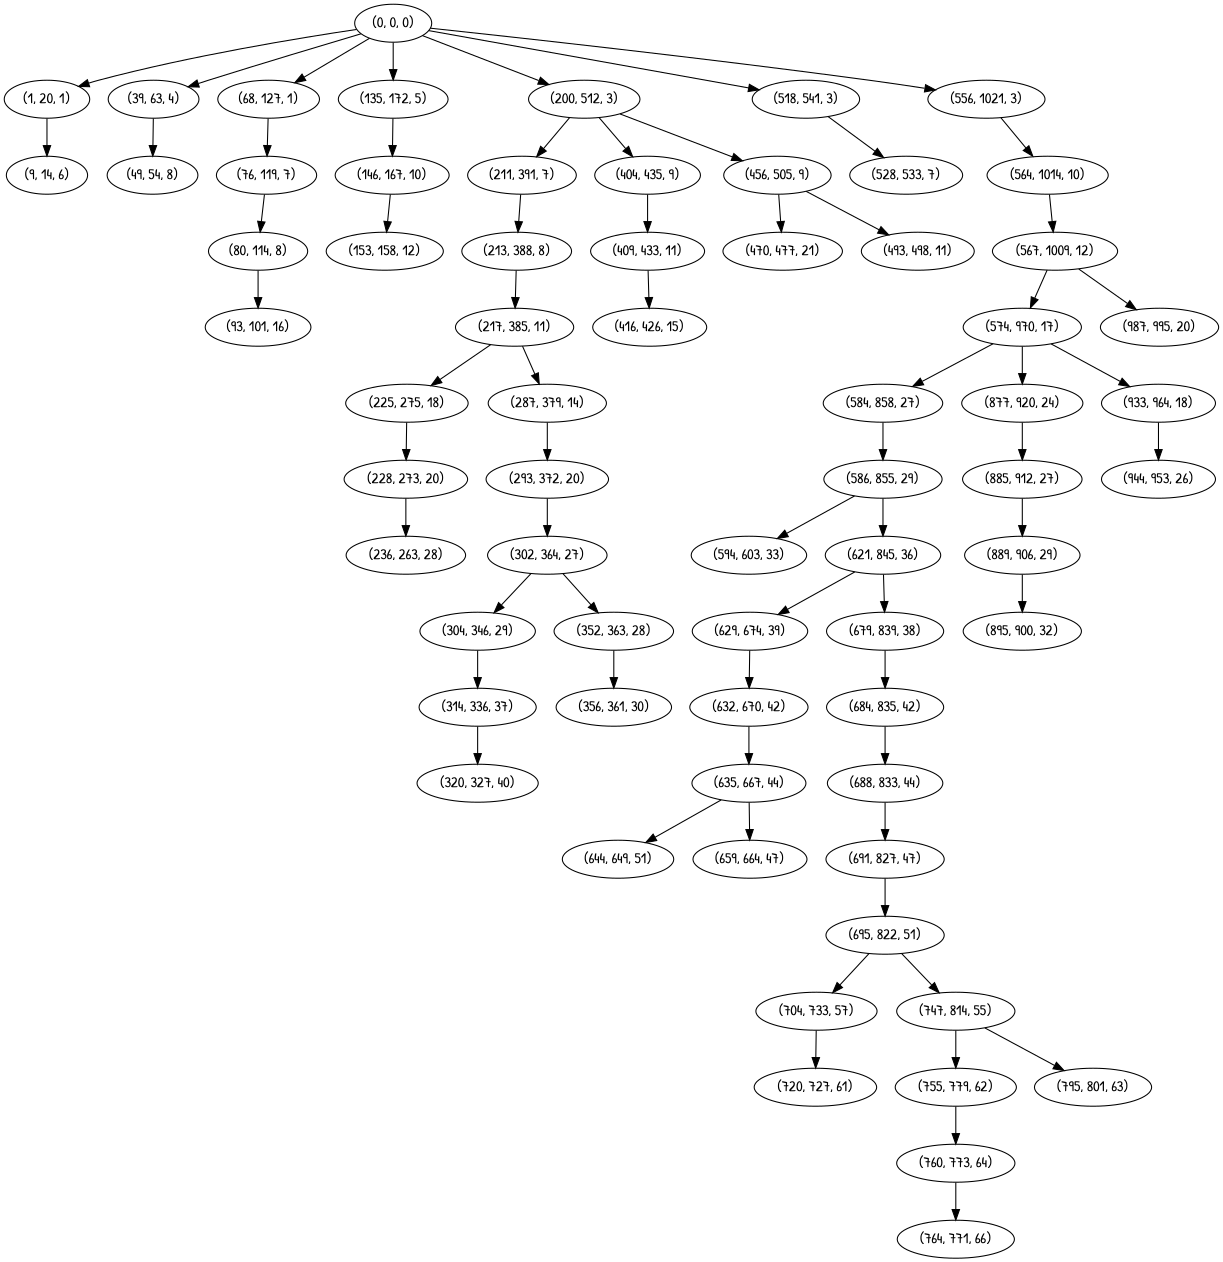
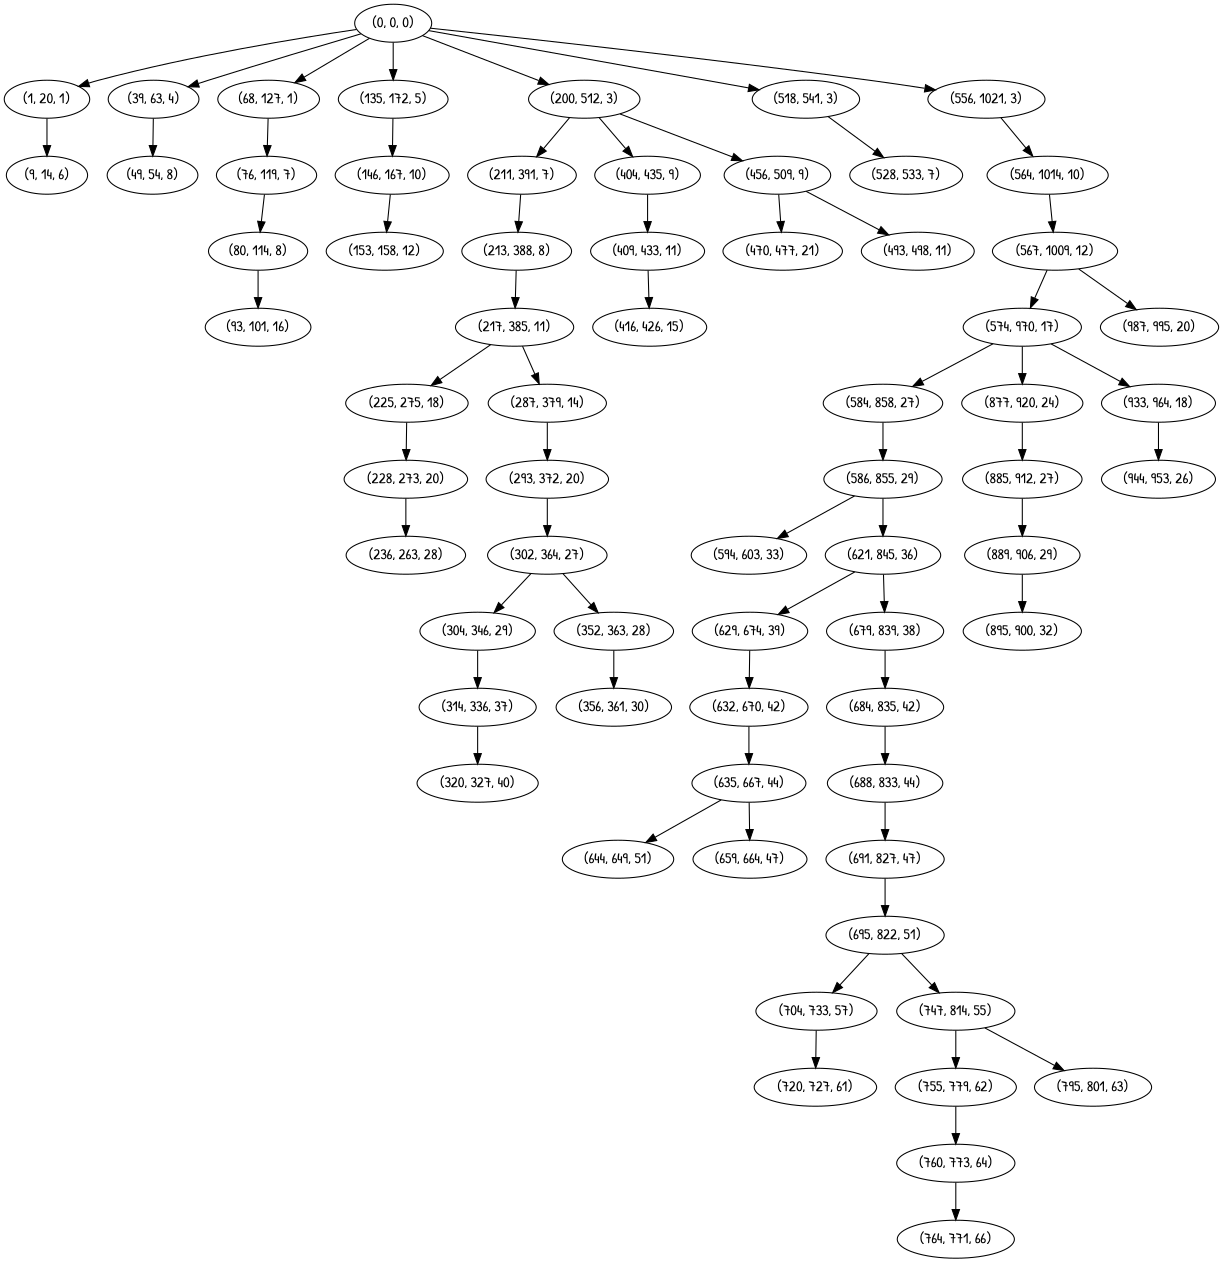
node "(456, 505, 9)": label "(456, 505, 9)" -> "(456, 509, 9)"
